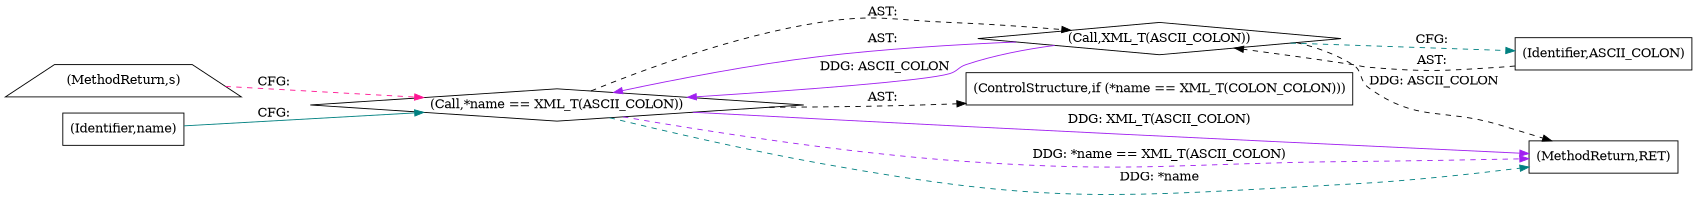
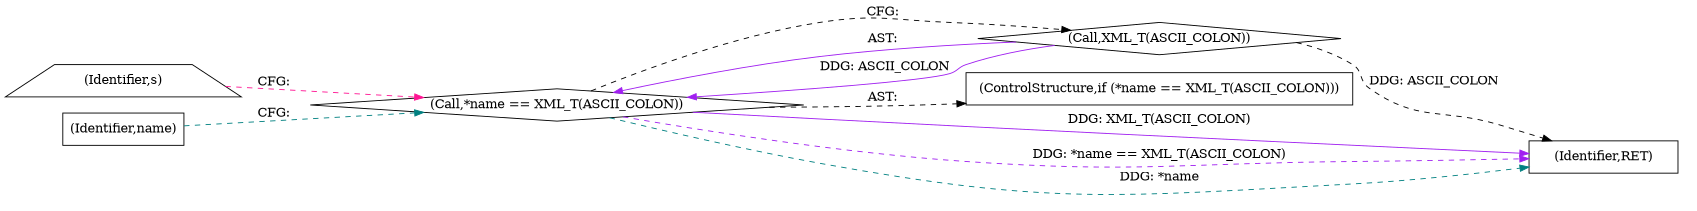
edge "(Call,*name == XML_T(ASCII_COLON))" -> "(Call,XML_T(ASCII_COLON))": label "AST: " -> "CFG: "
node "(Identifier,ASCII_COLON)": removed
node "(MethodReturn,s)": label "(MethodReturn,s)" -> "(Identifier,s)"
node "(ControlStructure,if (*name == XML_T(COLON_COLON)))": label "(ControlStructure,if (*name == XML_T(COLON_COLON)))" -> "(ControlStructure,if (*name == XML_T(ASCII_COLON)))"
edge "(Identifier,name)" -> "(Call,*name == XML_T(ASCII_COLON))": style solid -> dashed
node "(MethodReturn,RET)": label "(MethodReturn,RET)" -> "(Identifier,RET)"
